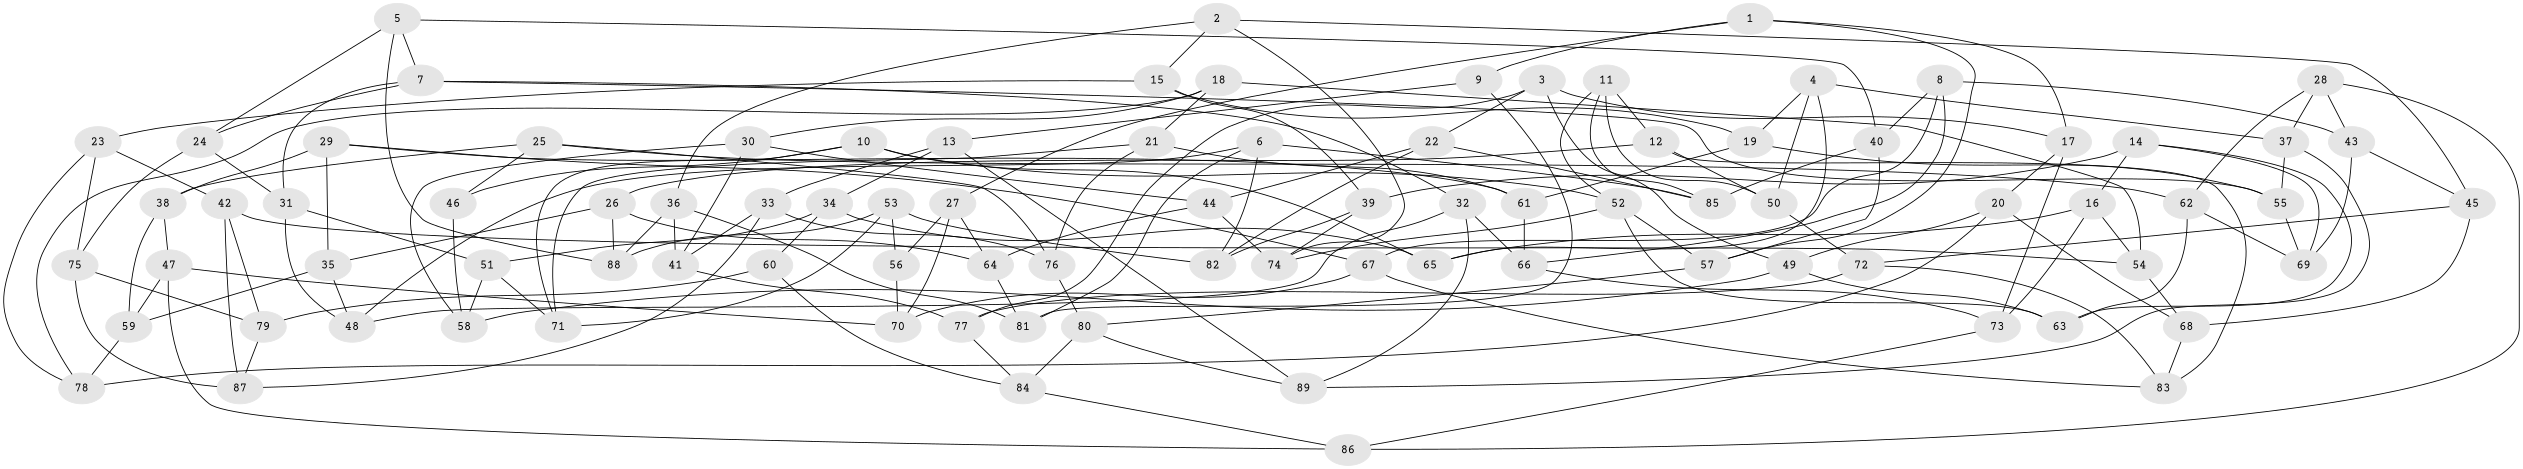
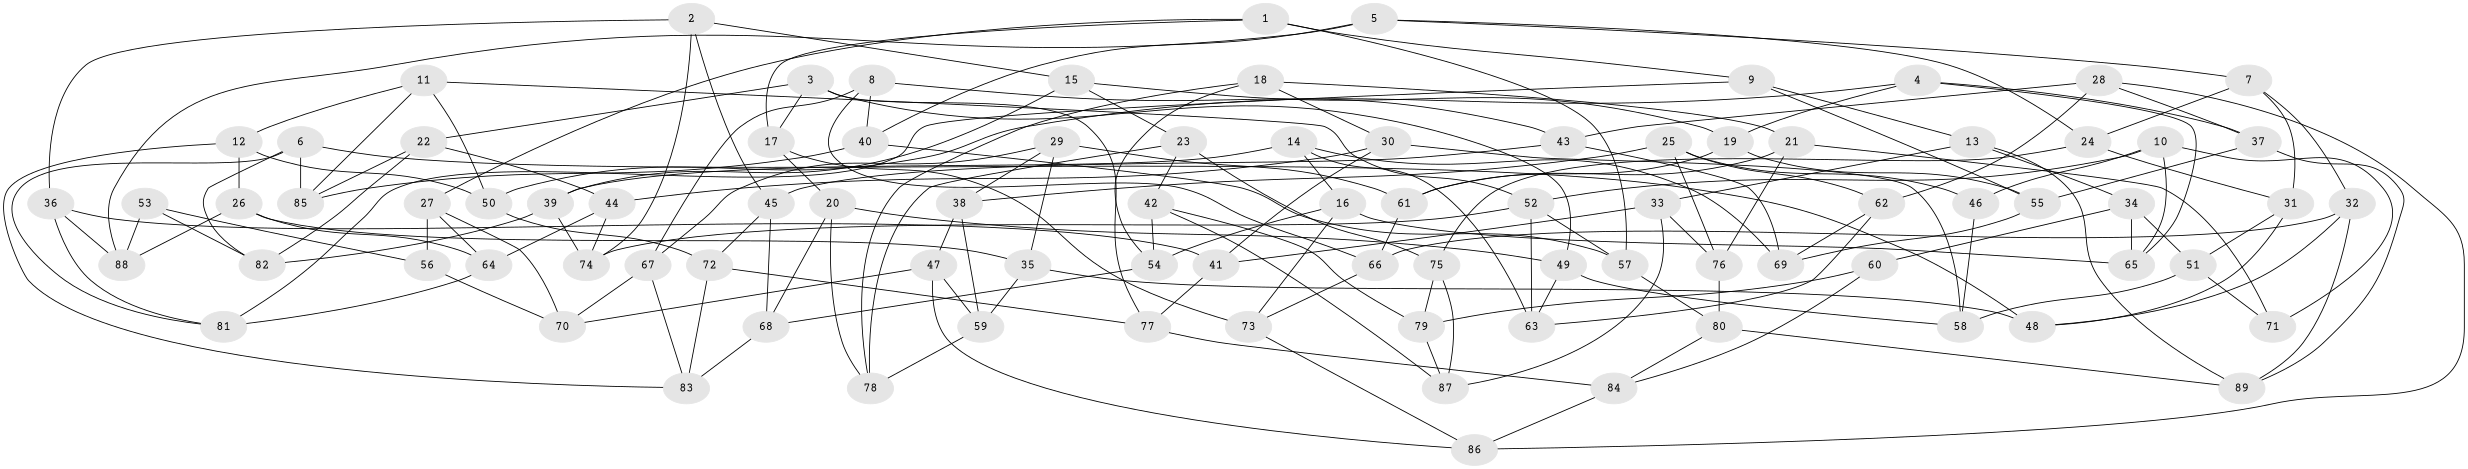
edge "7" -- "55": now "9" -- "55"
edge "53" -- "71": removed
